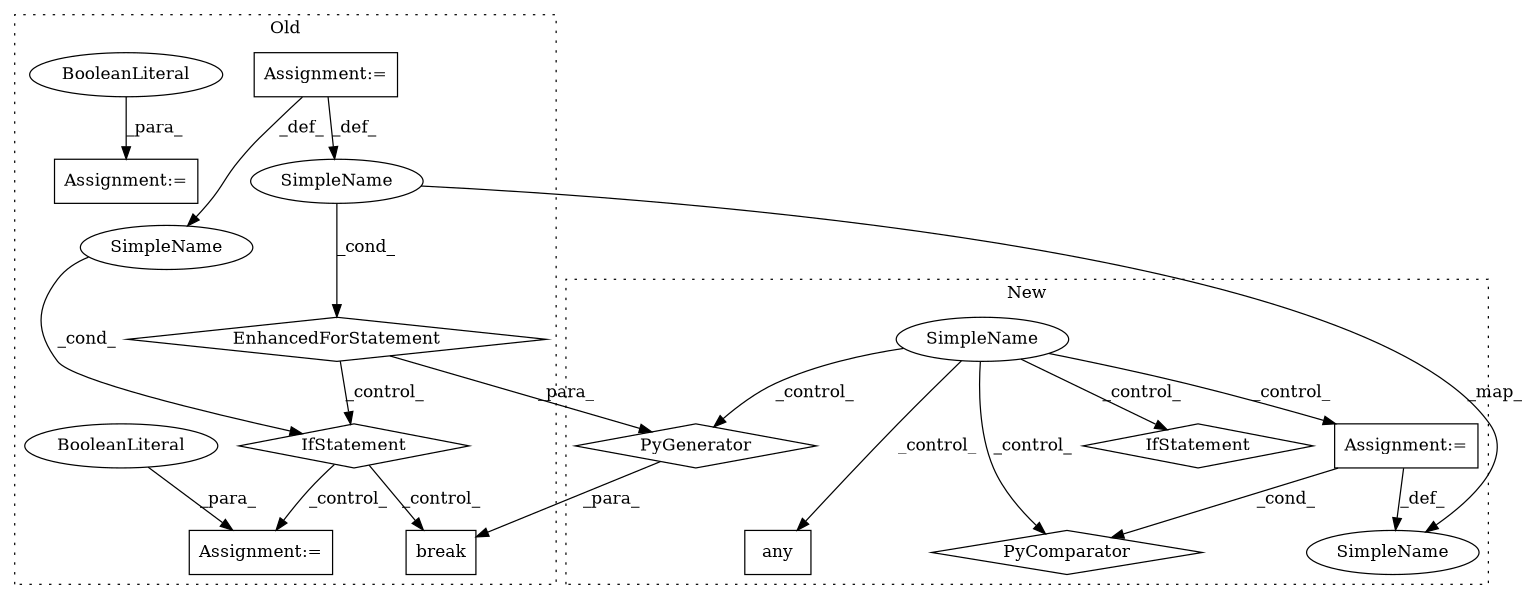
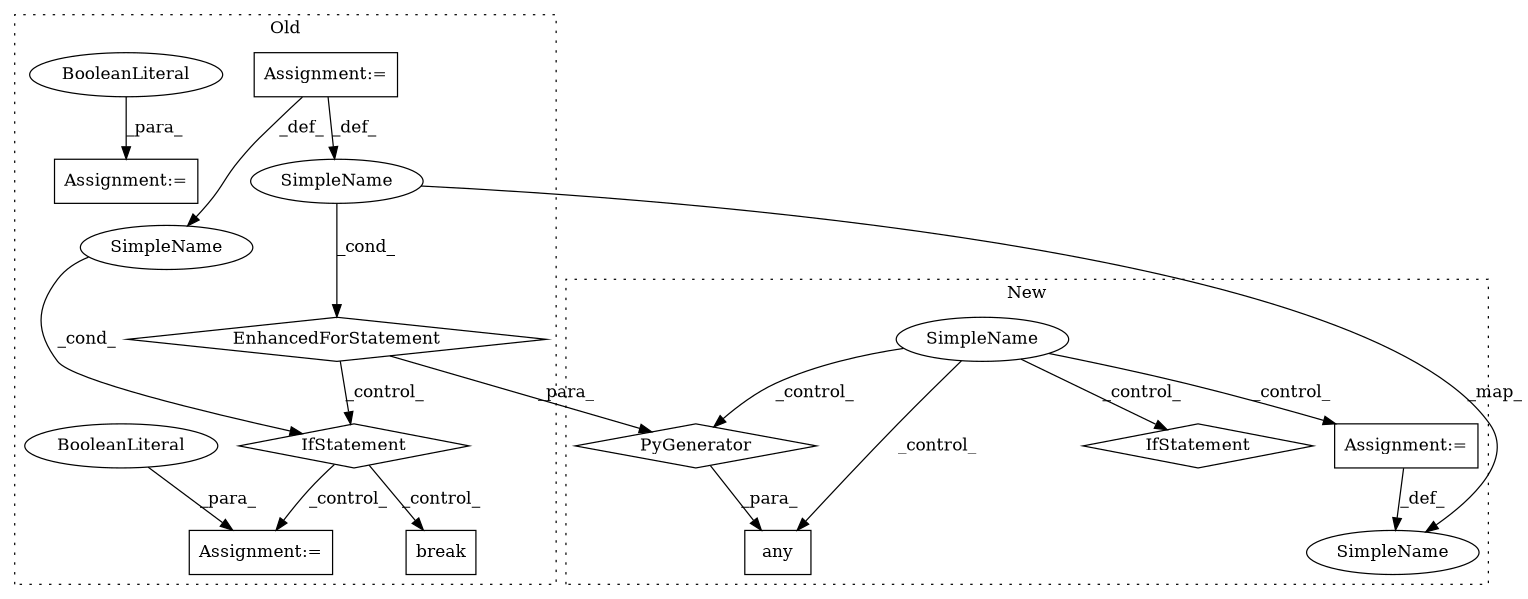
edge "PyGenerator" -> "break": now "PyGenerator" -> "any"
node "PyComparator": removed
